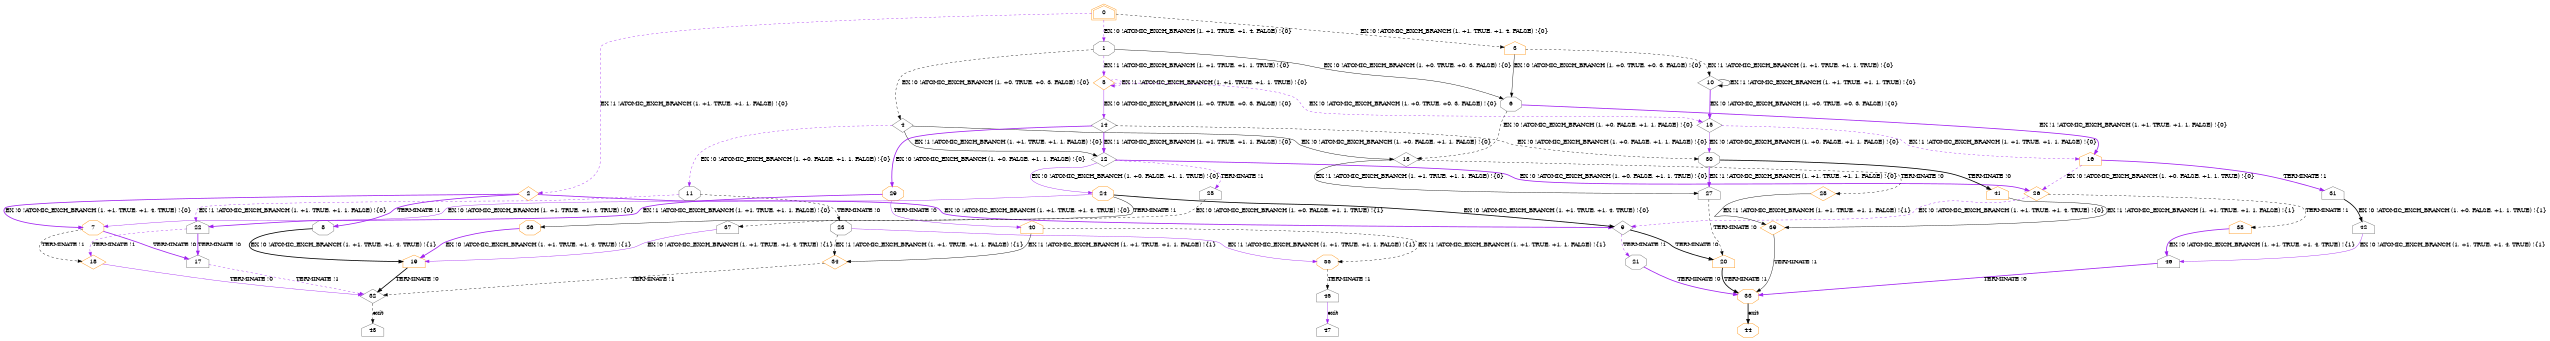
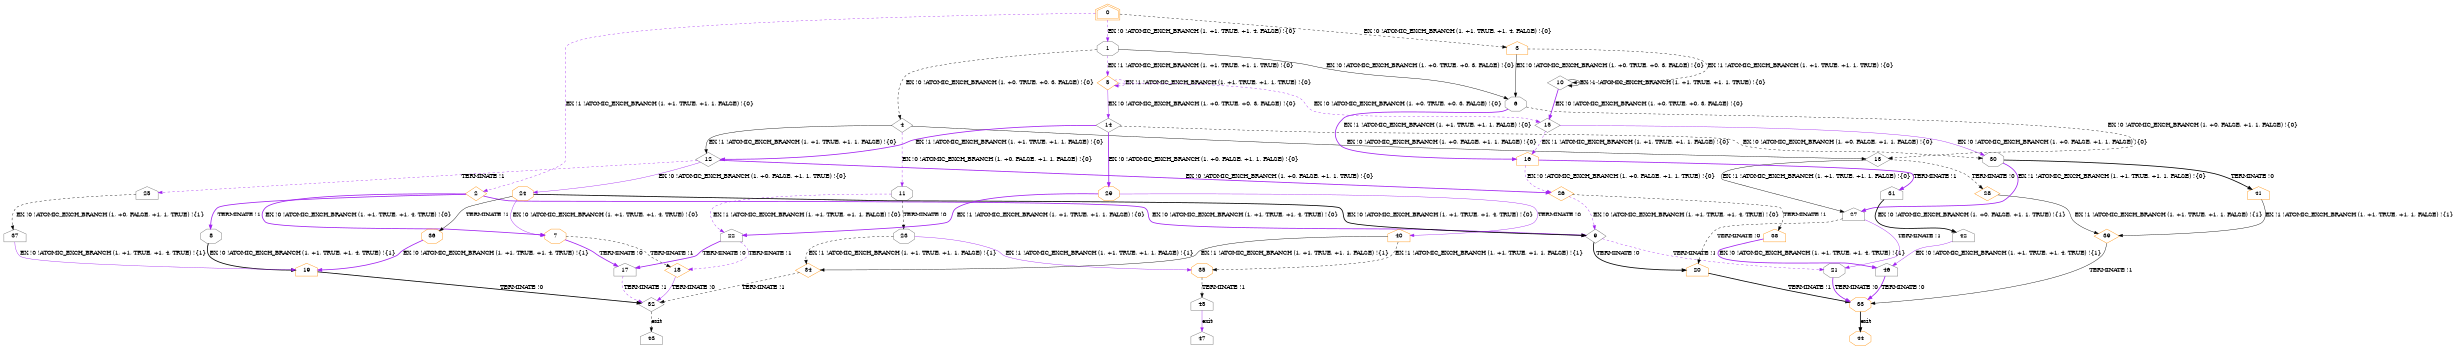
edge "27" -> "21": added, label "TERMINATE !1"
